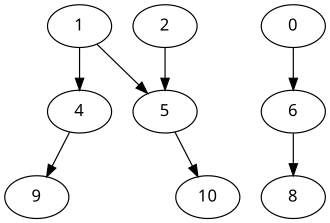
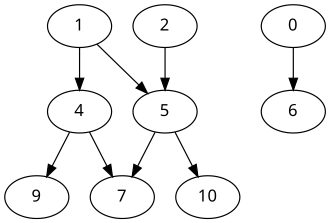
node "7": added
node "8": removed
